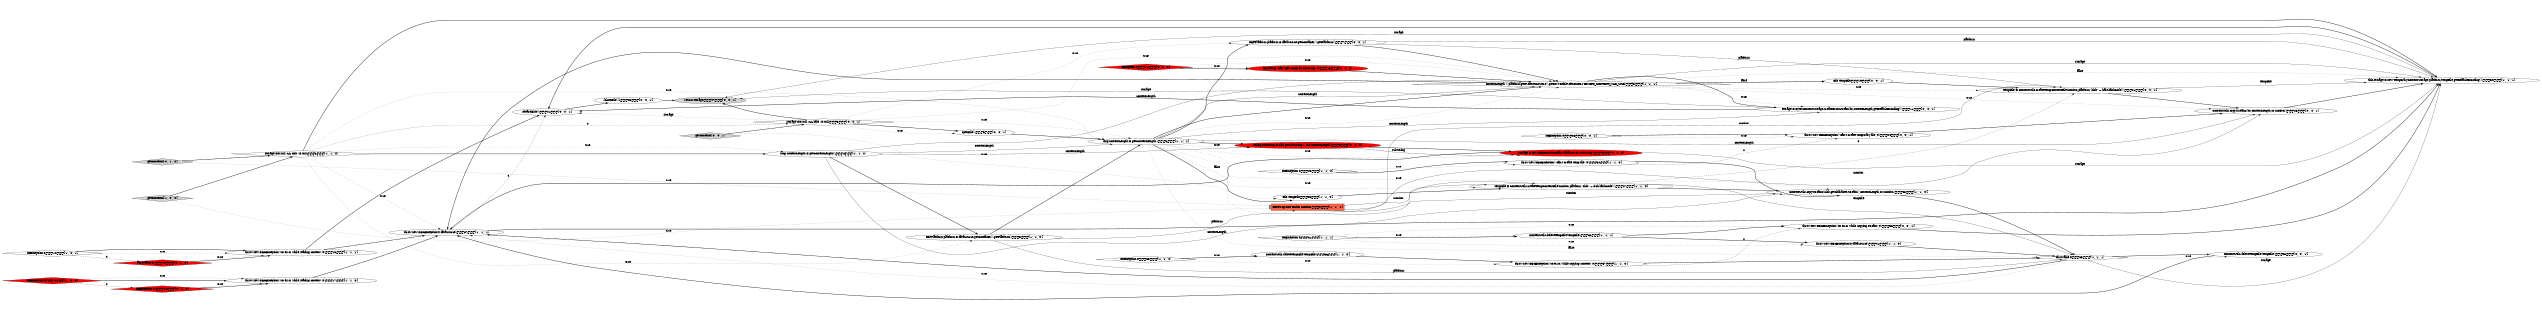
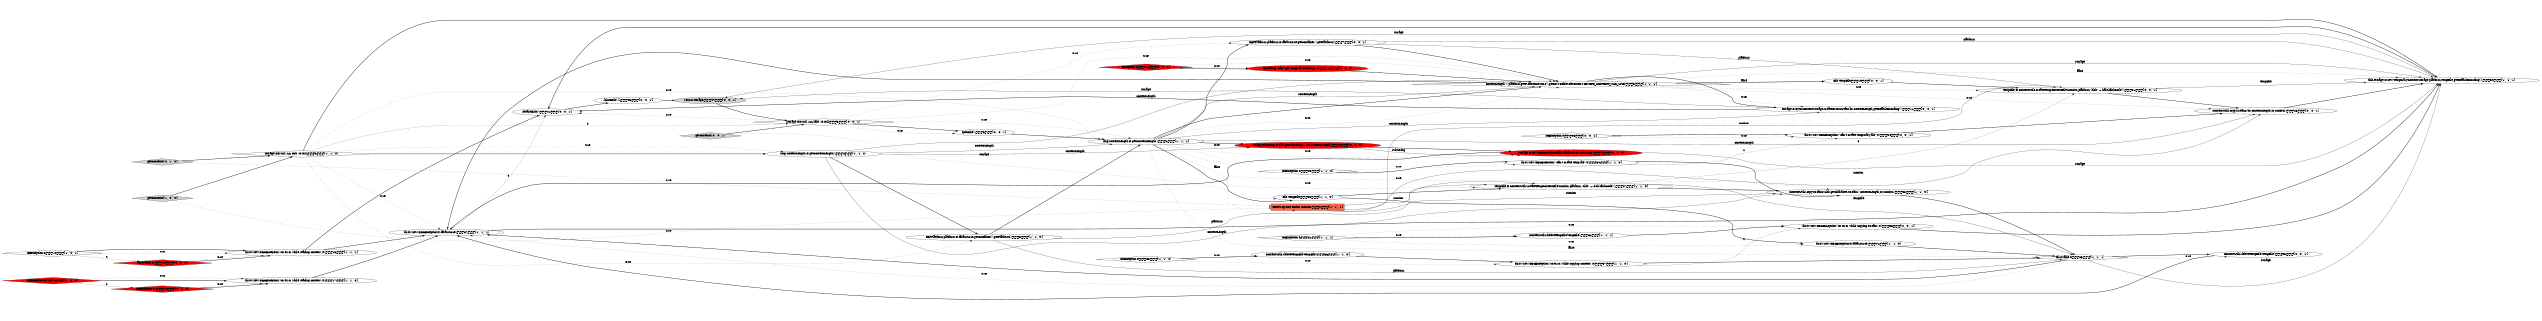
edge "storage == null && bfile != null@@@3@@@['0', '0', '1']" -> "return storage@@@47@@@['0', '0', '1']": reversed
edge "storage == null && bfile != null@@@3@@@['0', '0', '1']" -> "releaseBlob()@@@41@@@['0', '0', '1']": label "storage" -> "true"
edge "getContents['0', '0', '1']" -> "DBRProgressMonitor monitor@@@2@@@['1', '1', '1']": label "true" -> "storage"
edge "ContentUtils.deleteTempFile(tempFile)@@@32@@@['1', '1', '1']" -> "throw new DBCException(e,dataSource)@@@41@@@['1', '1', '0']": now "File tempFile@@@25@@@['1', '1', '0']" -> "throw new DBCException(e,dataSource)@@@41@@@['1', '1', '0']"
